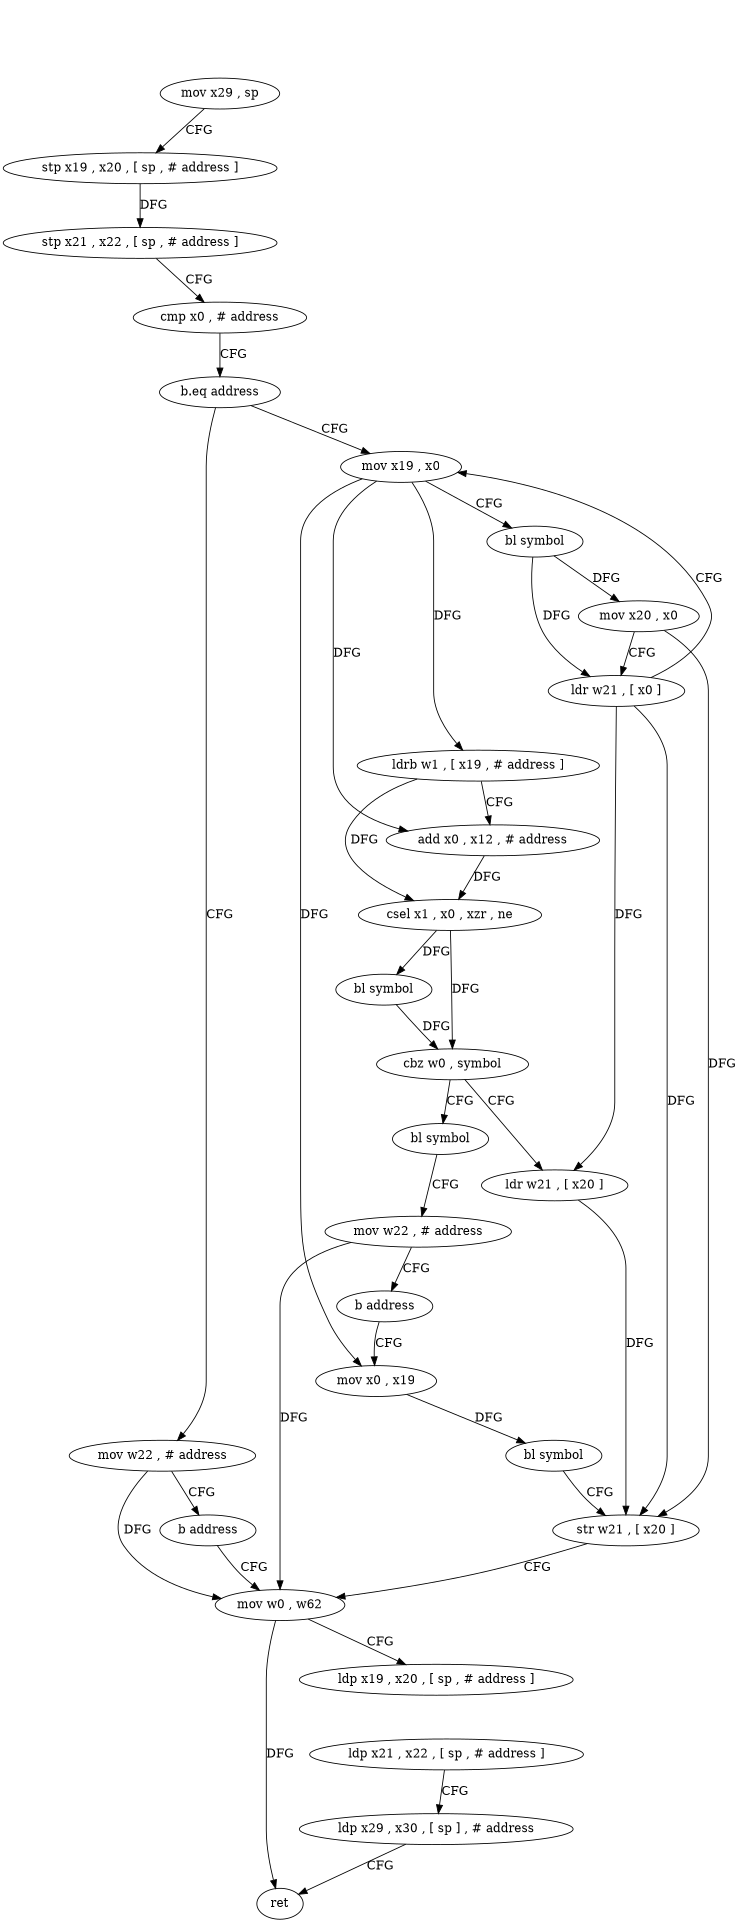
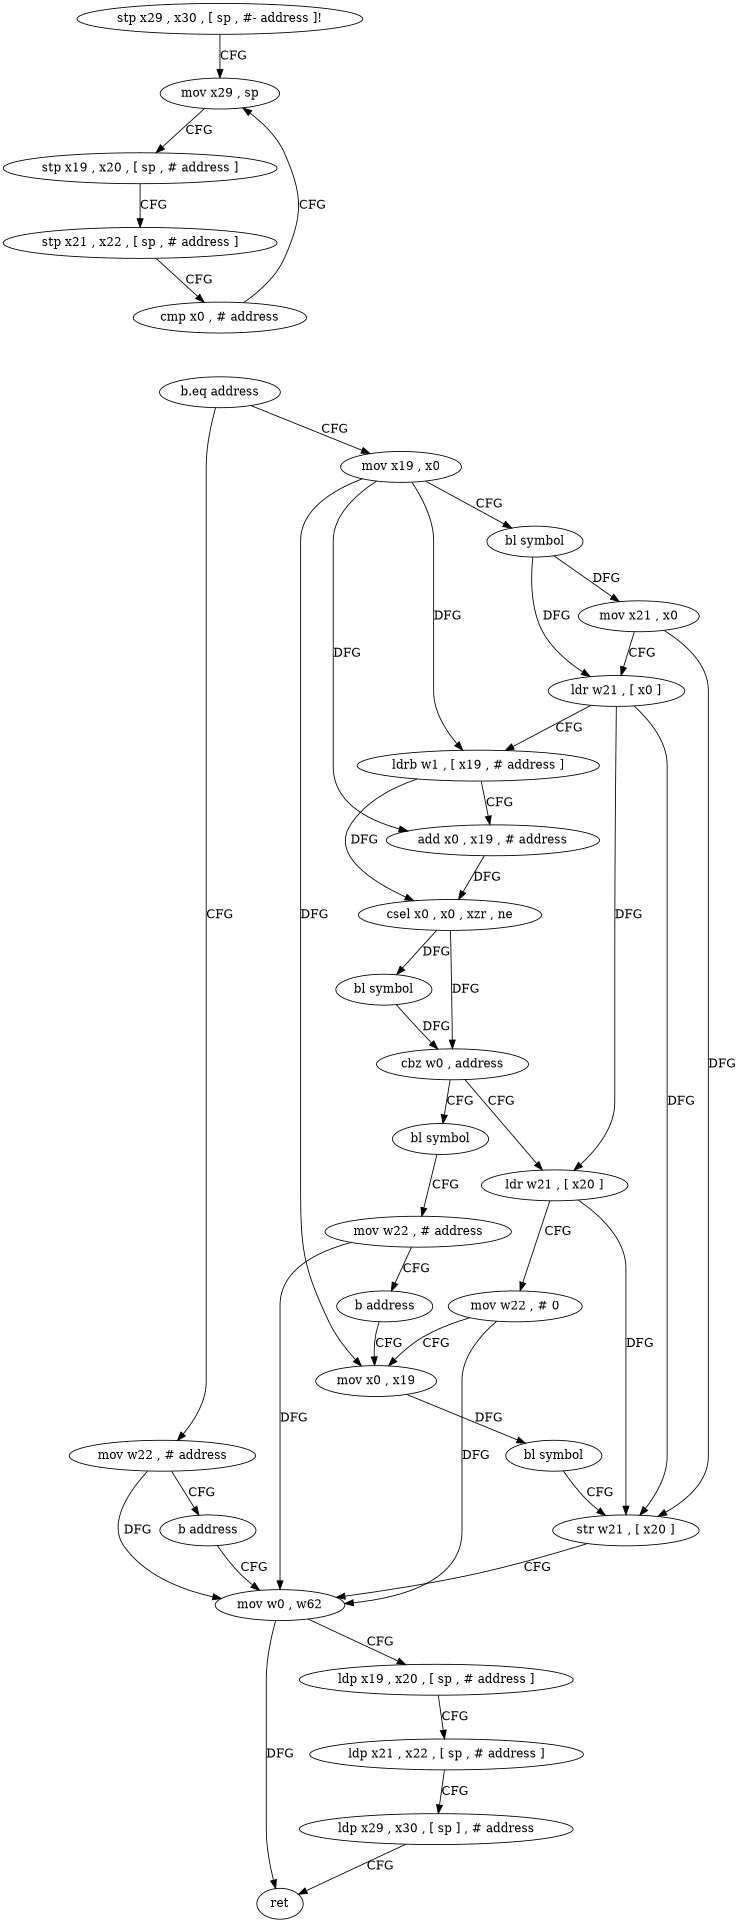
node "stp x29 , x30 , [ sp , #- address ]!": added
edge "stp x19 , x20 , [ sp , # address ]" -> "stp x21 , x22 , [ sp , # address ]": label "DFG" -> "CFG"
edge "cmp x0 , # address" -> "b.eq address": now "cmp x0 , # address" -> "mov x29 , sp"
edge "ldr w21 , [ x0 ]" -> "mov x19 , x0": now "ldr w21 , [ x0 ]" -> "ldrb w1 , [ x19 , # address ]"
node "mov x20 , x0": label "mov x20 , x0" -> "mov x21 , x0"
node "add x0 , x12 , # address": label "add x0 , x12 , # address" -> "add x0 , x19 , # address"
node "csel x1 , x0 , xzr , ne": label "csel x1 , x0 , xzr , ne" -> "csel x0 , x0 , xzr , ne"
node "cbz w0 , symbol": label "cbz w0 , symbol" -> "cbz w0 , address"
node "mov w22 , # 0": added
edge "ldp x19 , x20 , [ sp , # address ]" -> "ldp x21 , x22 , [ sp , # address ]": added, label "CFG"
